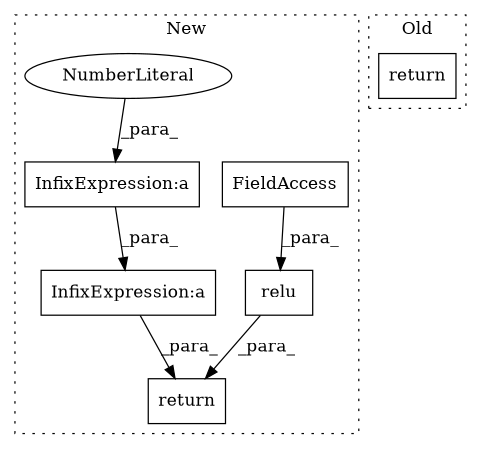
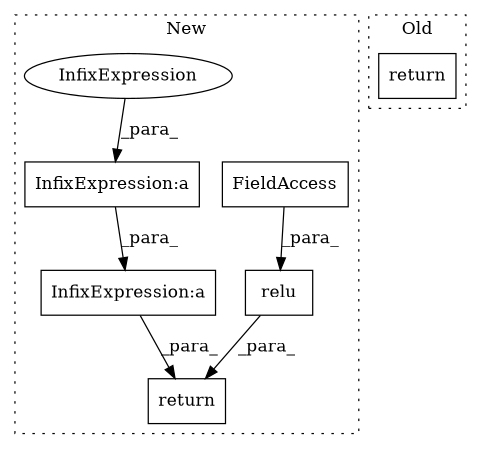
node "NumberLiteral": label "NumberLiteral" -> "InfixExpression"
